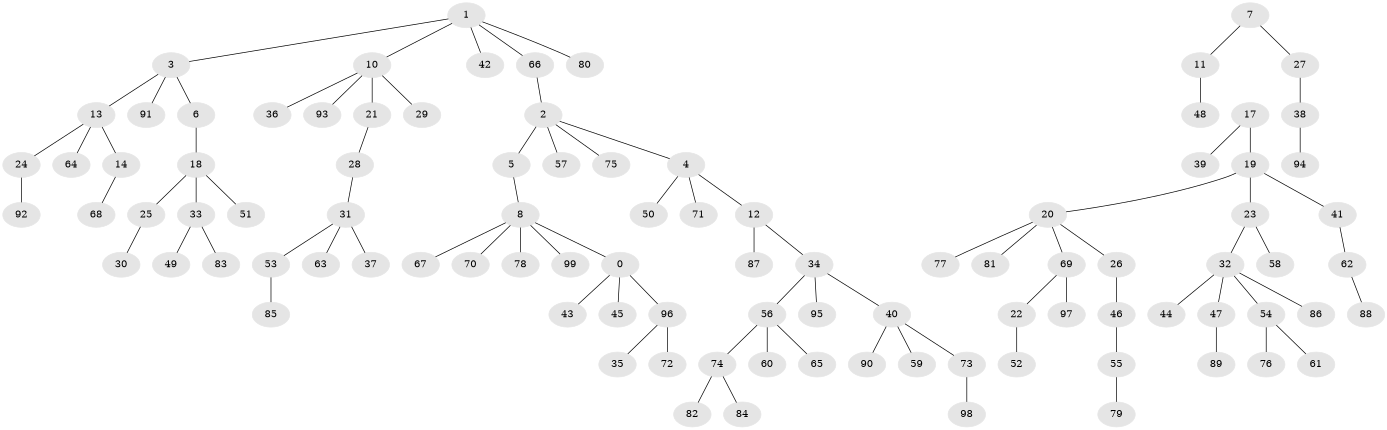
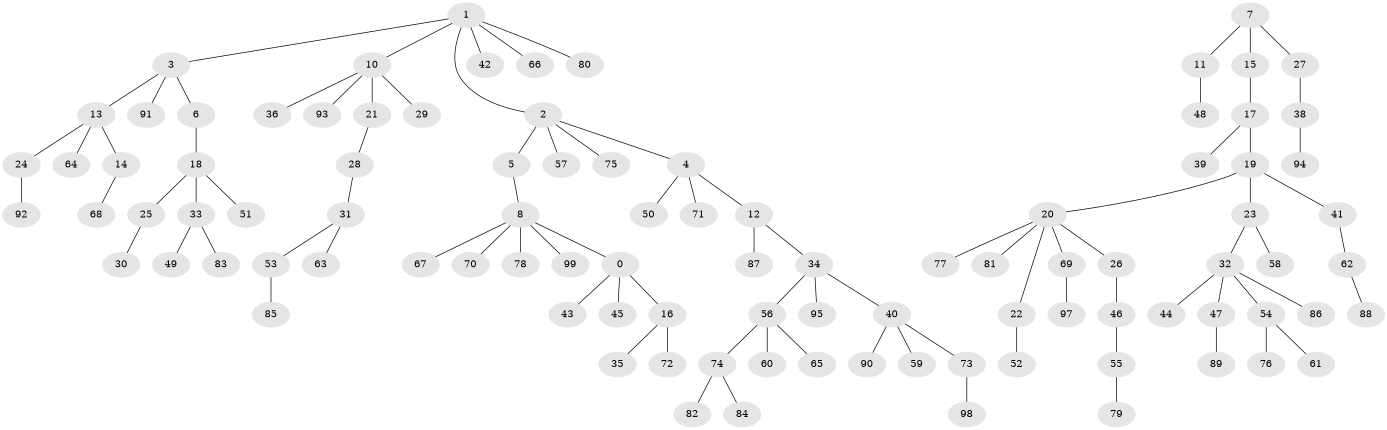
node "15": added
edge "66" -- "2": now "1" -- "2"
node "37": removed
edge "69" -- "22": now "20" -- "22"
node "96": label "96" -> "16"
